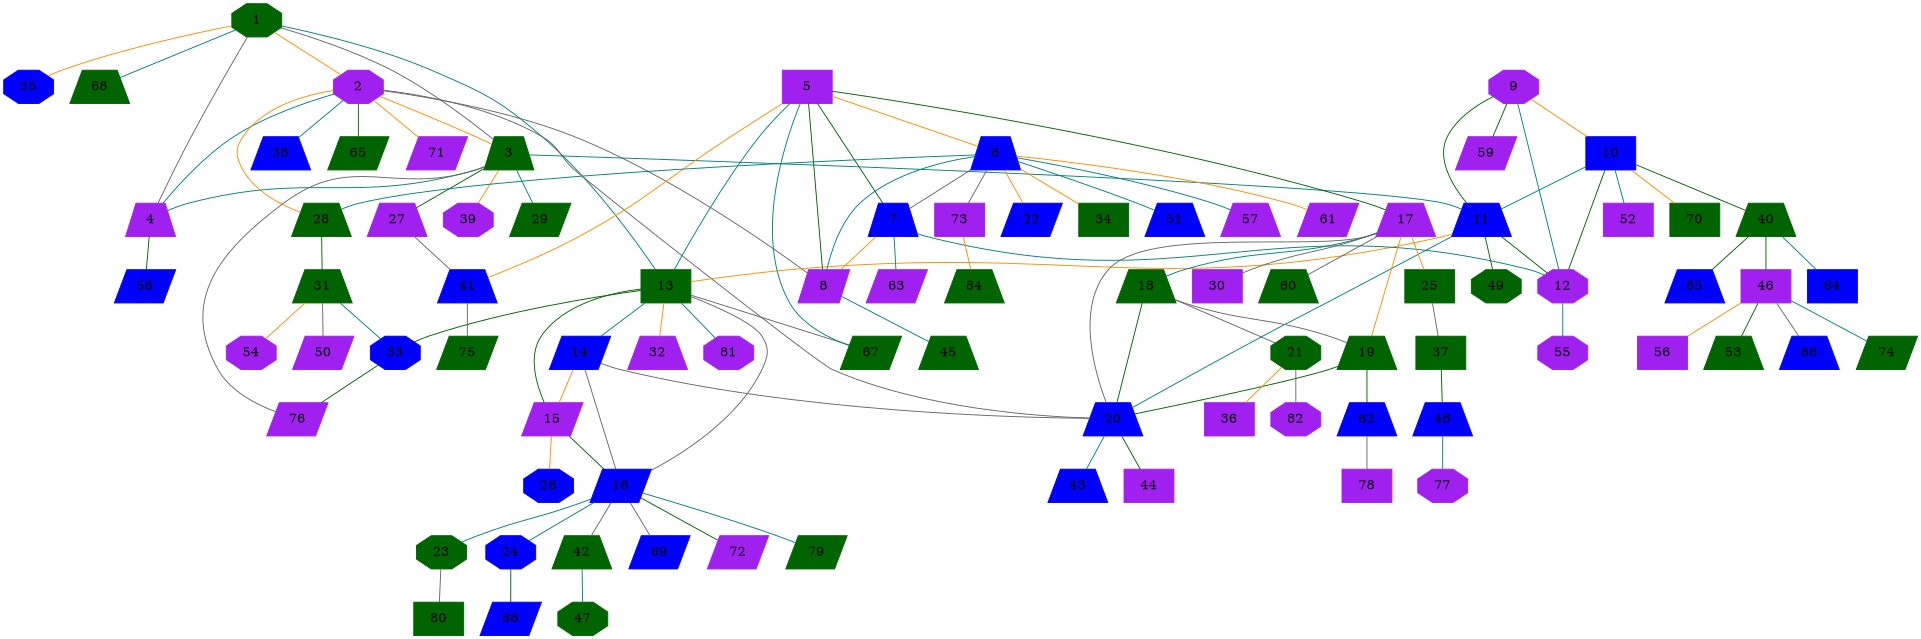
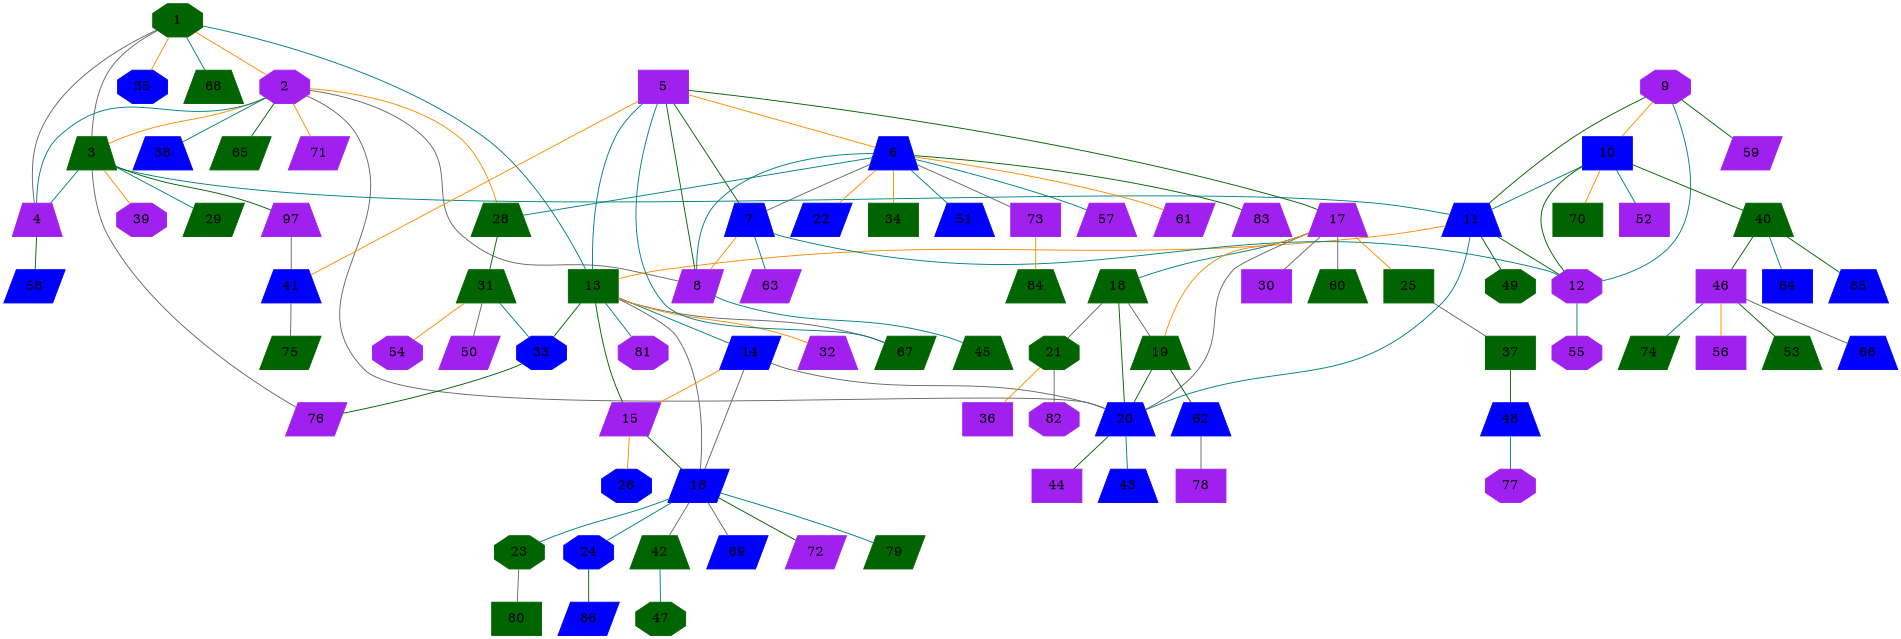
node "27": label "27" -> "97"
node "83": added
